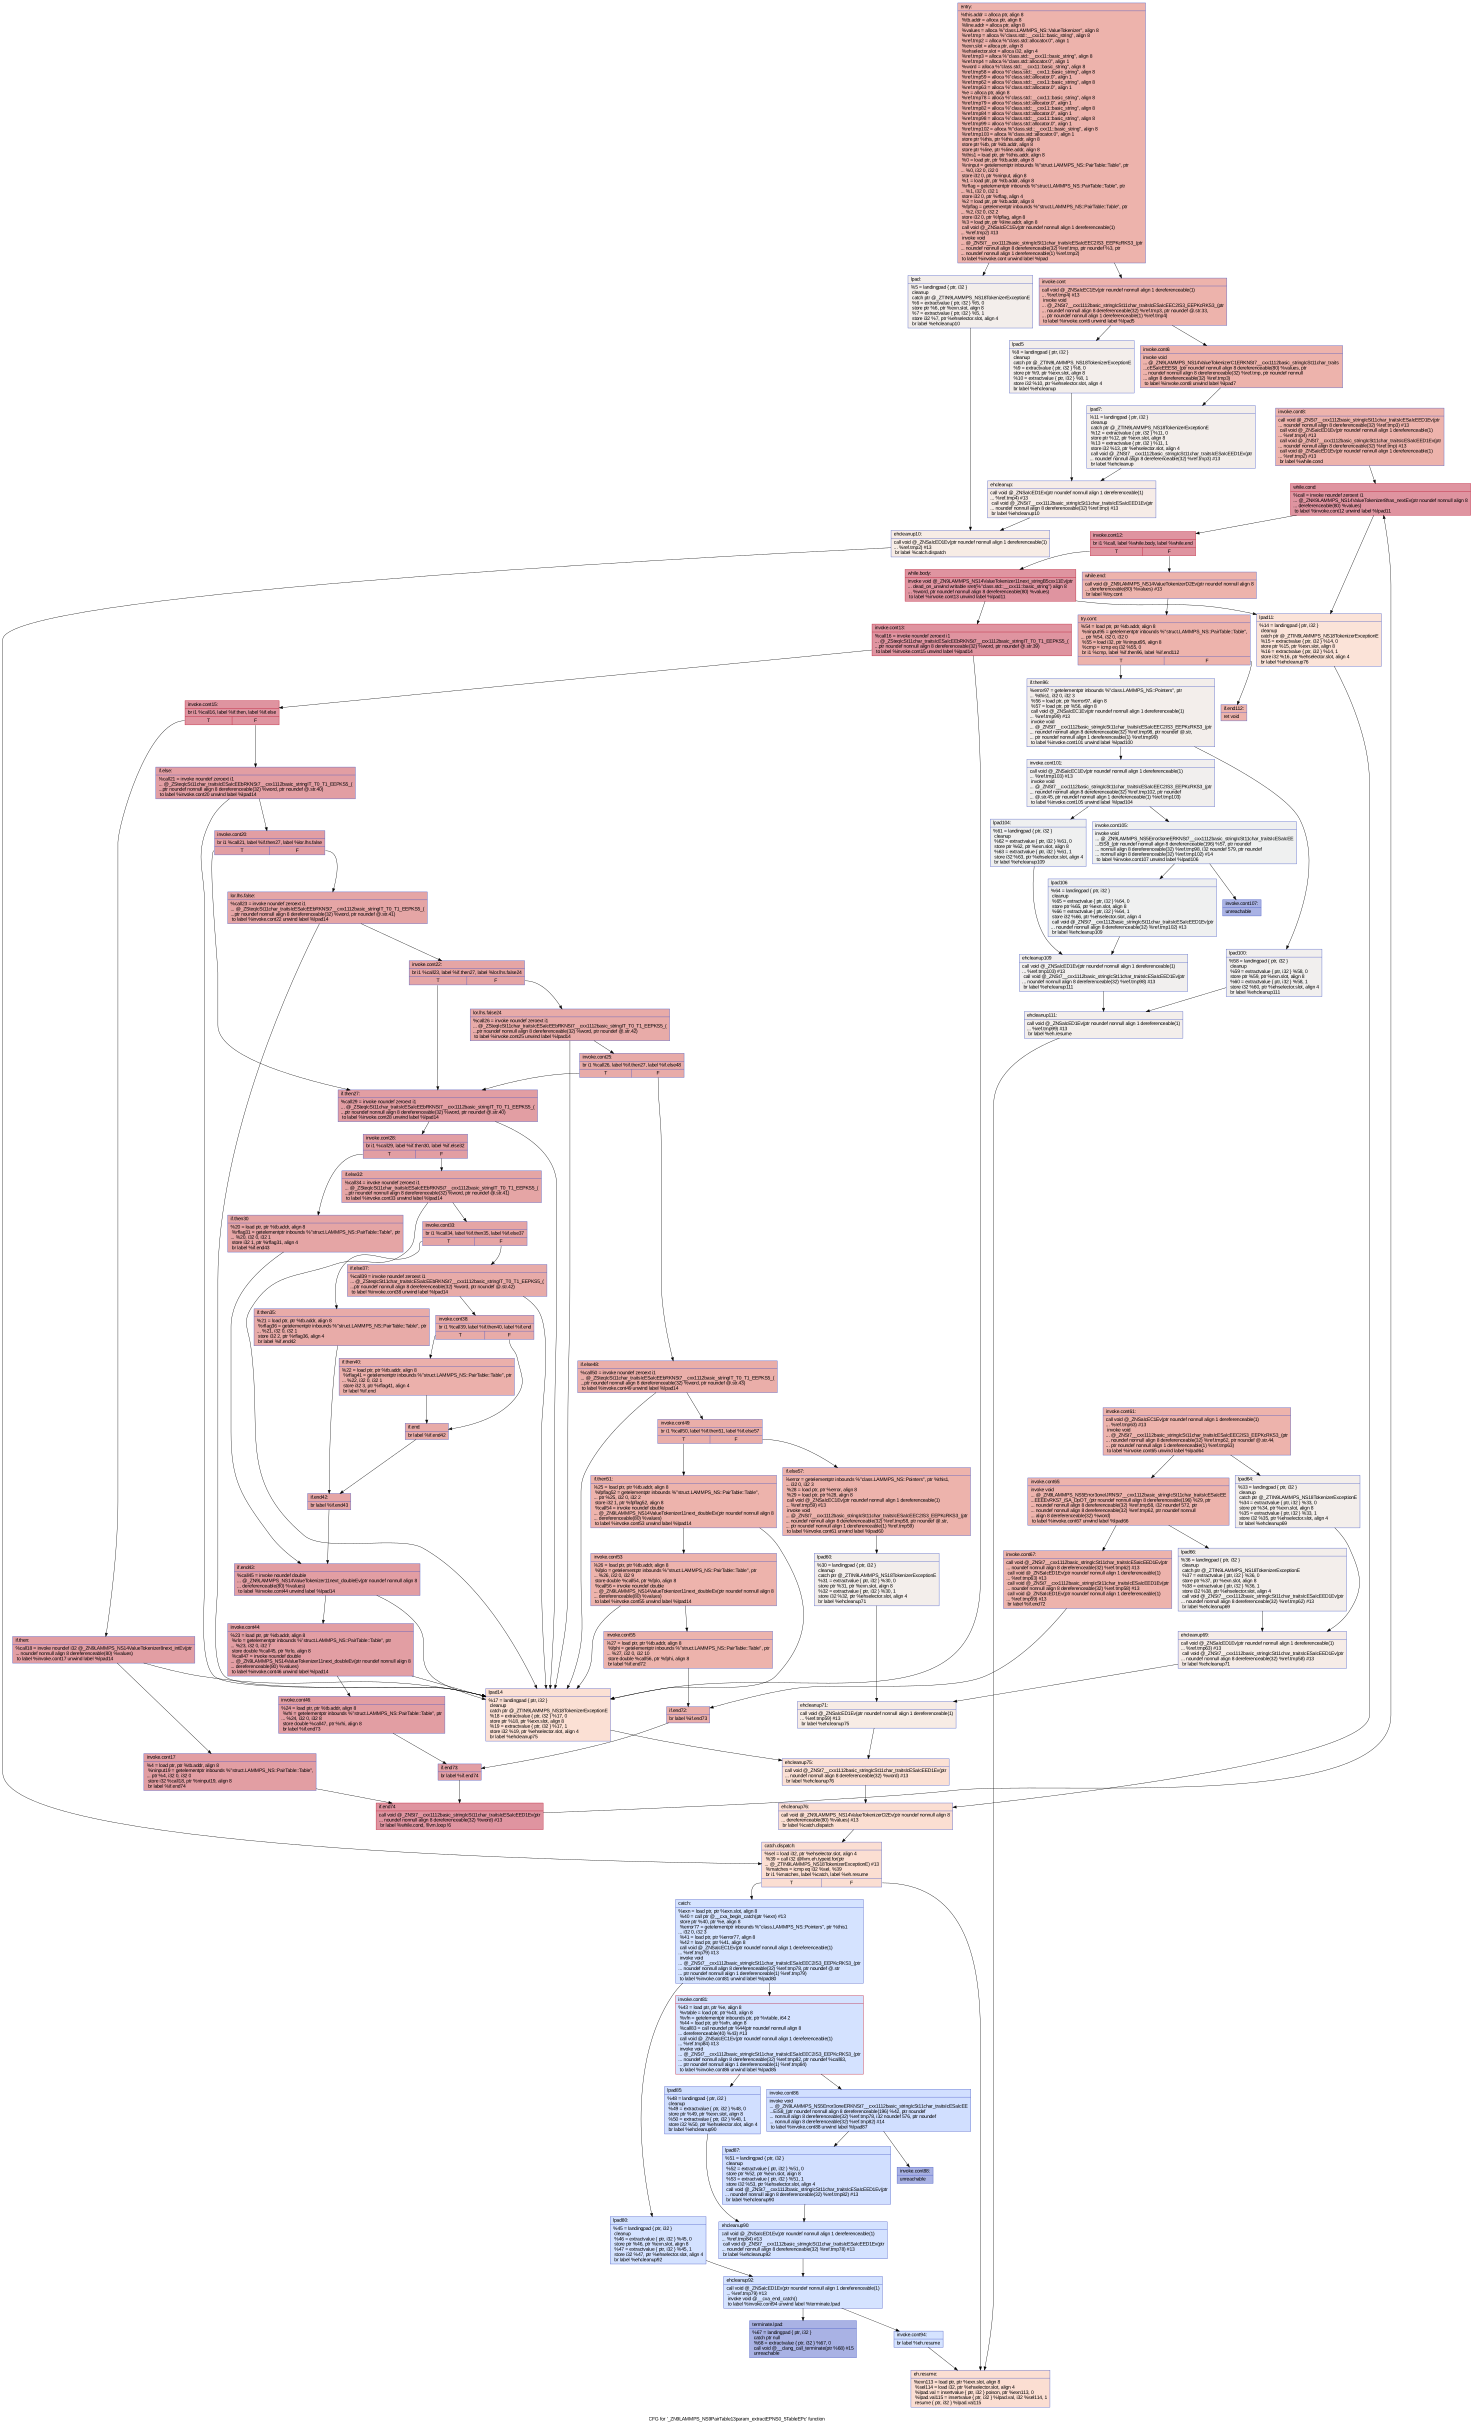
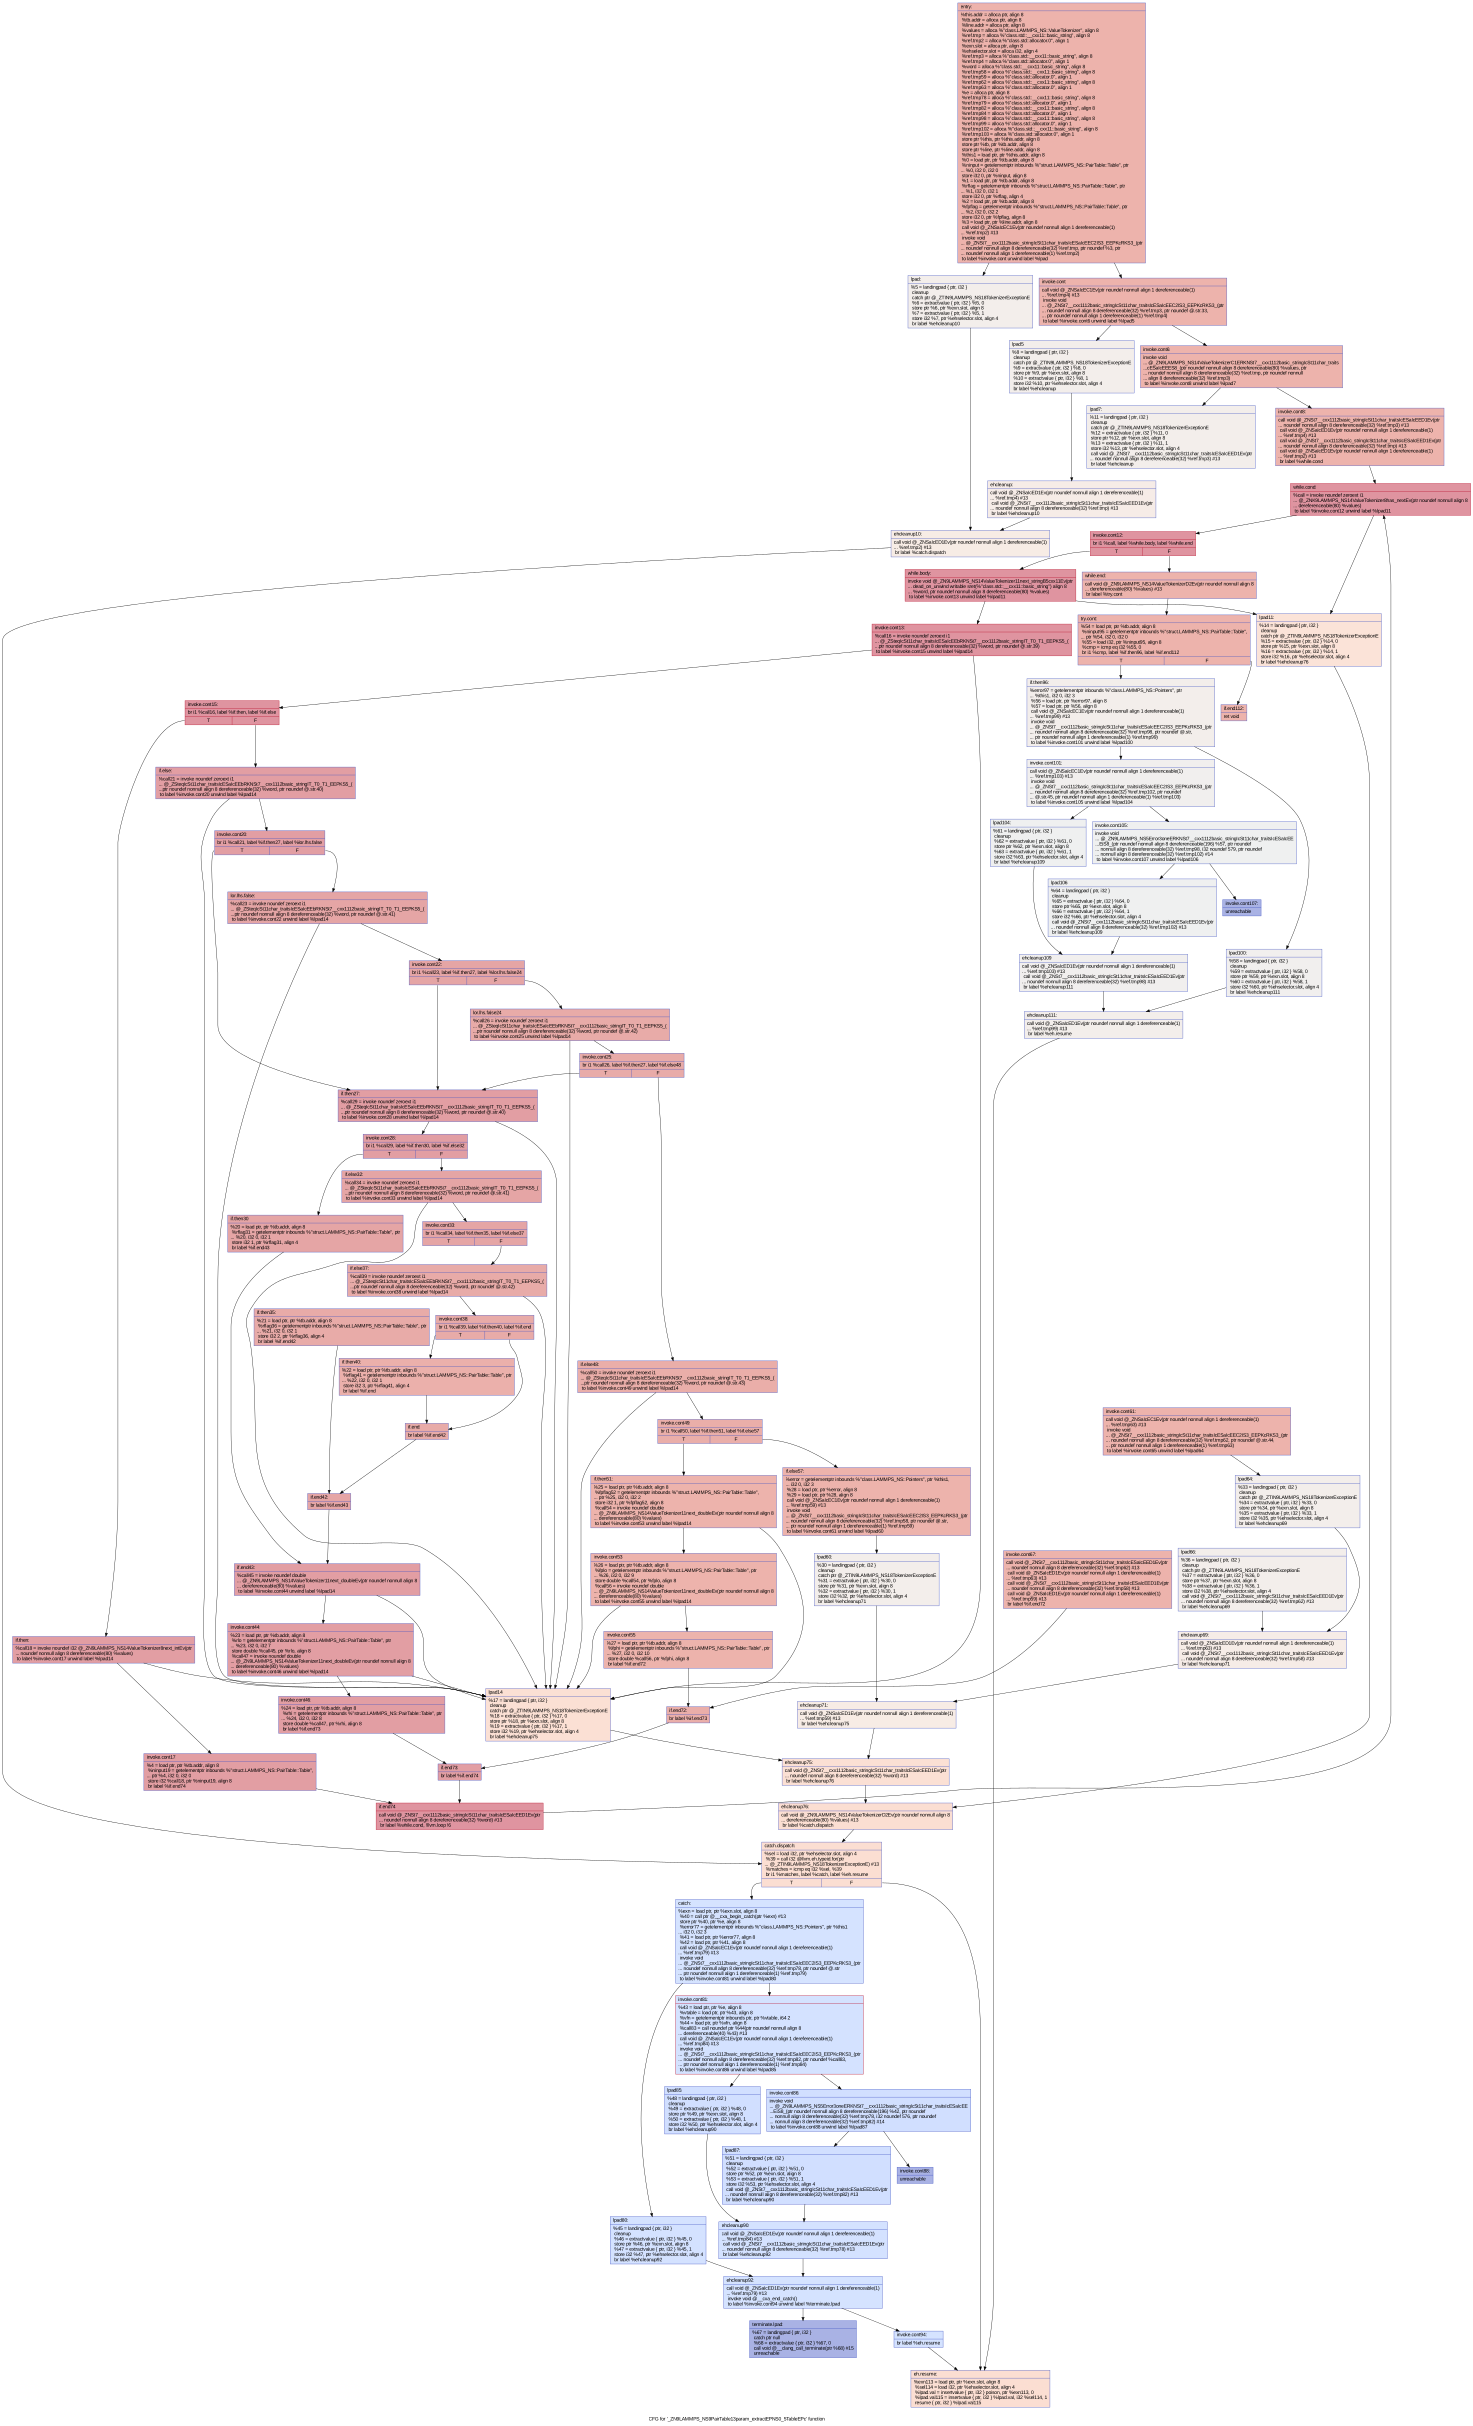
edge "invoke.cont6:" -> "invoke.cont8:": added
edge "lpad7:" -> "ehcleanup:": removed
edge "invoke.cont33:" -> "if.then35:": removed
node "invoke.cont65:": removed
